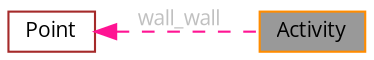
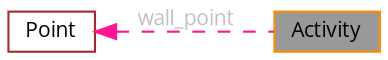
edge "Activity" -> "Point": label " wall_wall" -> " wall_point"
